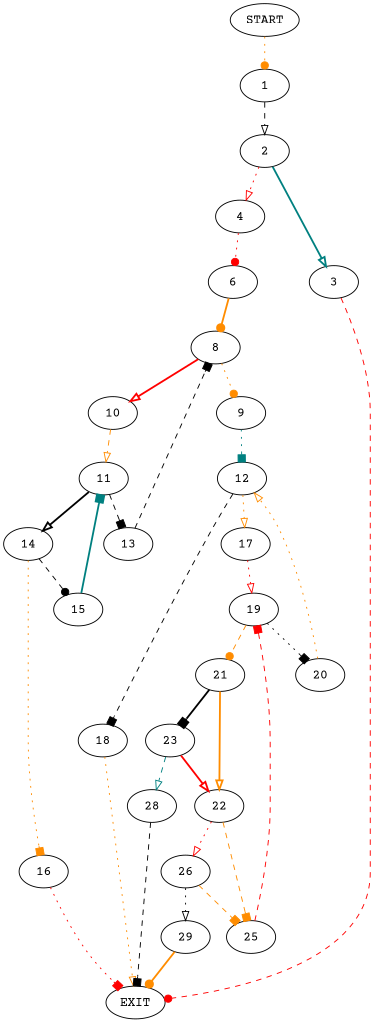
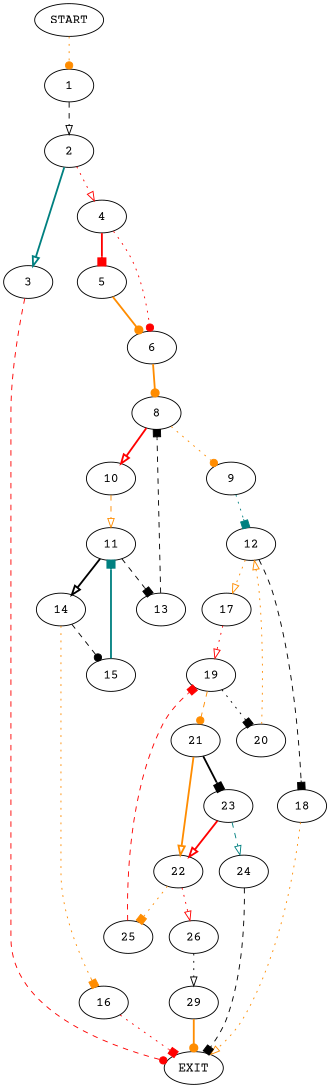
node "5": added
node "28": label "28" -> "24"
edge "22" -> "25": style dashed -> dotted
edge "26" -> "25": removed
